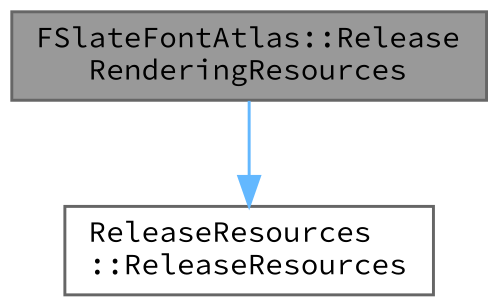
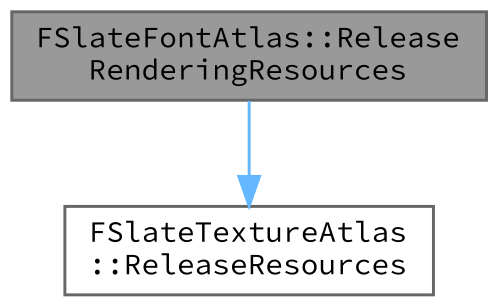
node "ReleaseResources ::ReleaseResources": label "ReleaseResources ::ReleaseResources" -> "FSlateTextureAtlas ::ReleaseResources"
